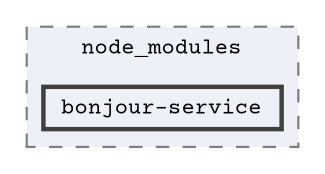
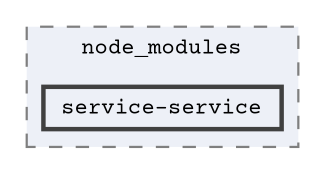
node "bonjour-service": label "bonjour-service" -> "service-service"
